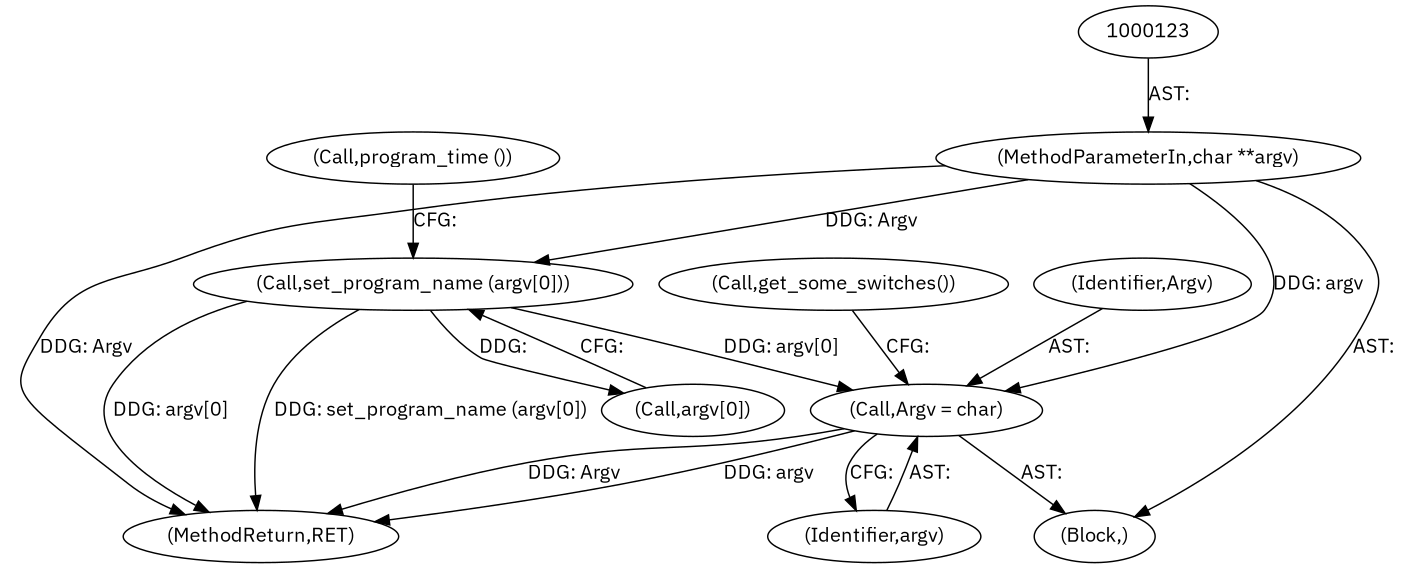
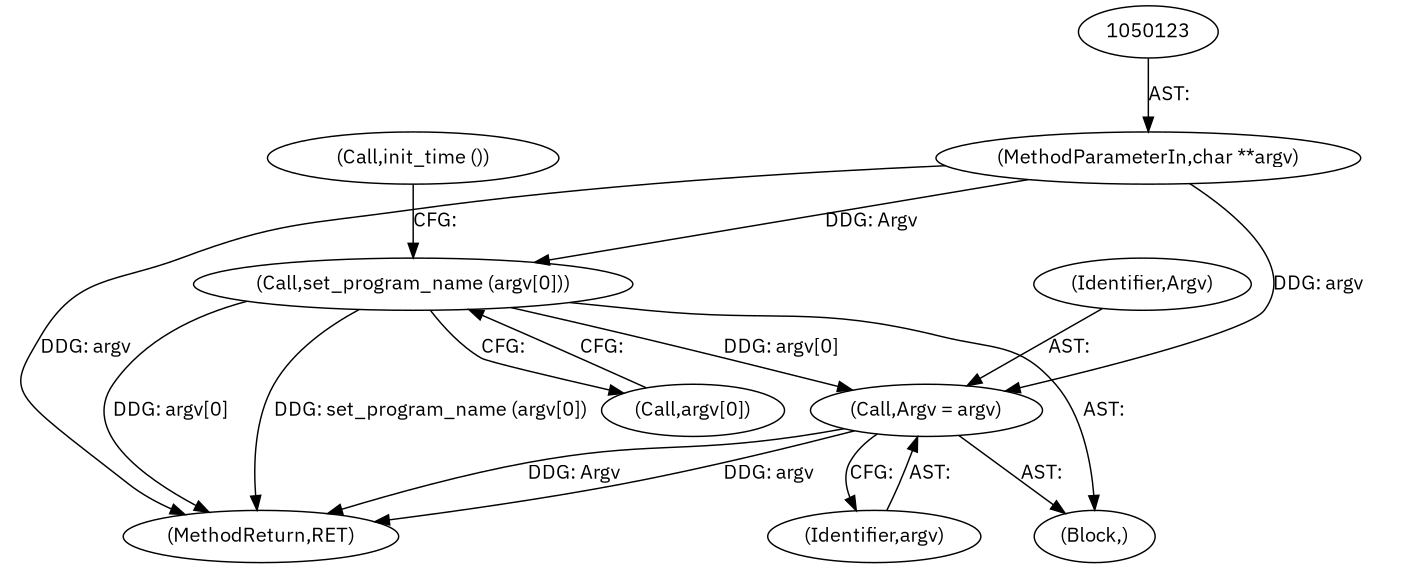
node "1000123": label "1000123" -> "1050123"
node "(Call,program_time ())": label "(Call,program_time ())" -> "(Call,init_time ())"
node "(Call,get_some_switches())": removed
edge "(MethodParameterIn,char **argv)" -> "(MethodReturn,RET)": label "DDG: Argv" -> "DDG: argv"
edge "(Call,set_program_name (argv[0]))" -> "(Call,argv[0])": label "DDG: " -> "CFG: "
edge "(MethodParameterIn,char **argv)" -> "(Block,)": now "(Call,set_program_name (argv[0]))" -> "(Block,)"
node "(Call,Argv = char)": label "(Call,Argv = char)" -> "(Call,Argv = argv)"
